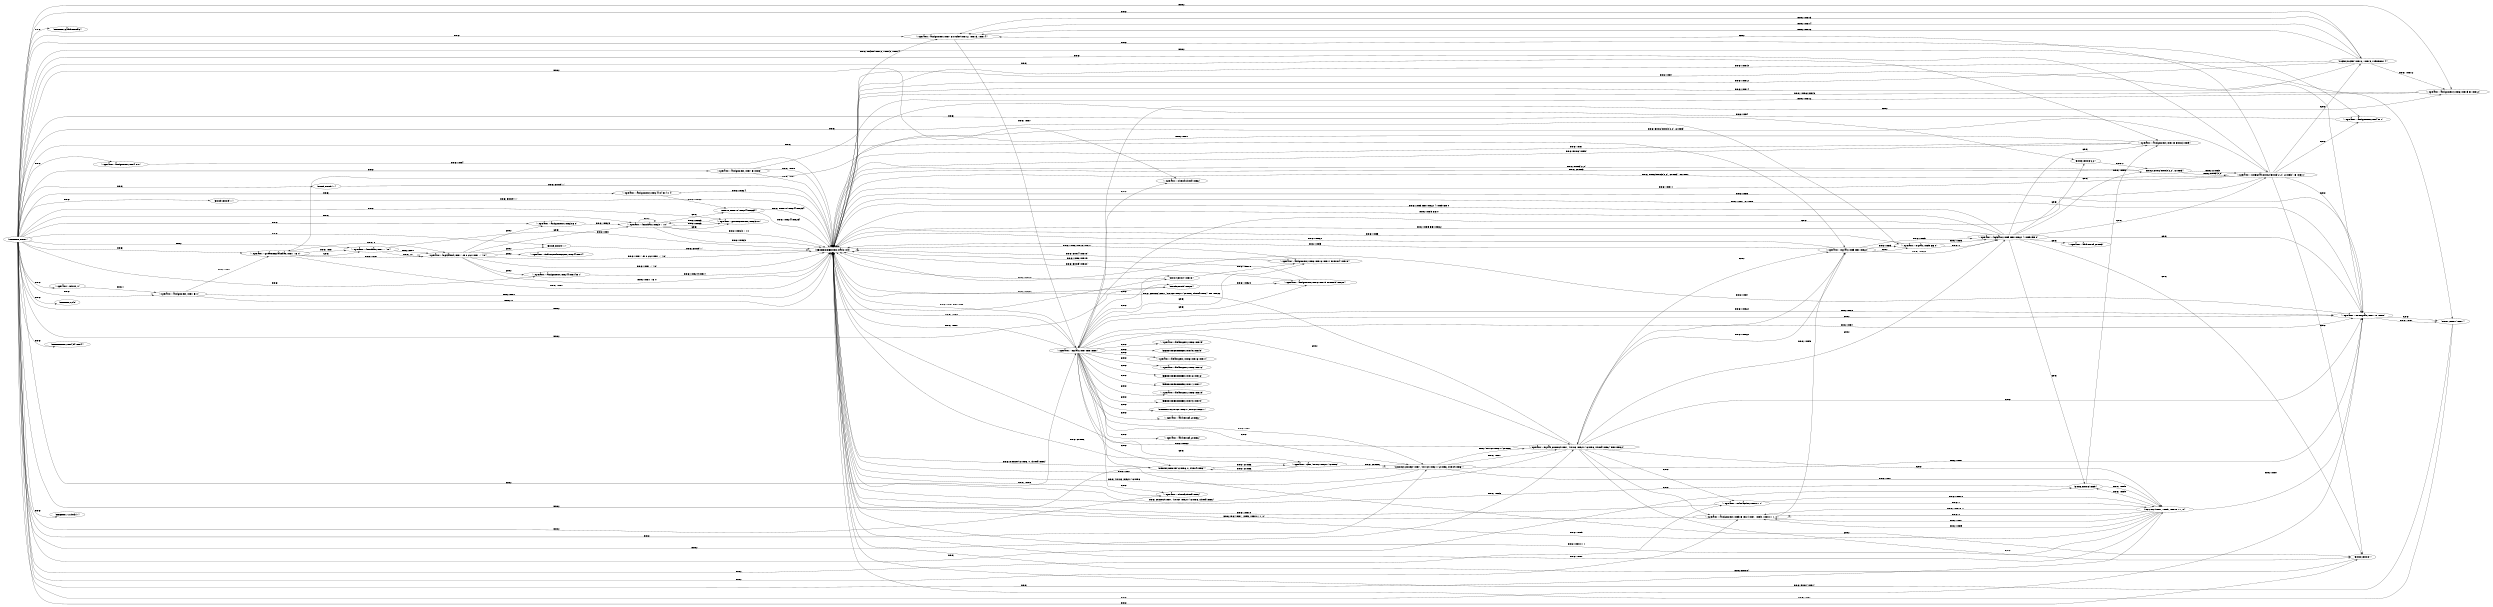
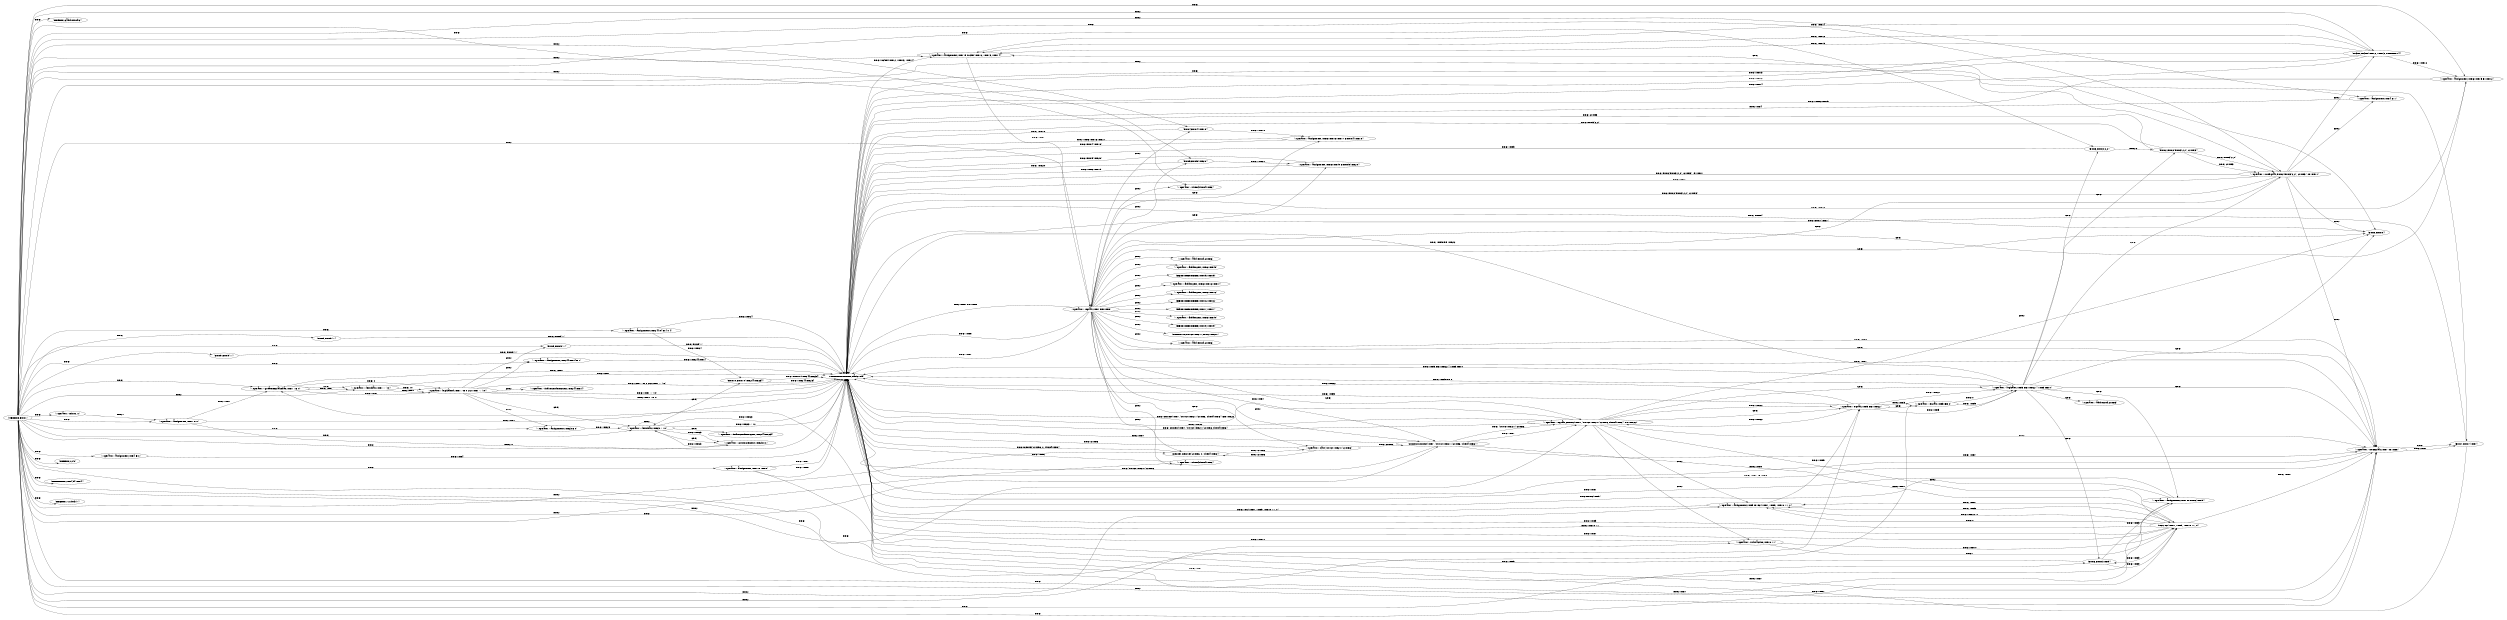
edge "(<operator>.assignment,VAR24[10] = { 0 })" -> "(FUN10,FUN10(VAR24[VAR23]))": label "DDG: VAR22" -> "DDG: VAR24"
edge "(<operator>.equals,VAR5 == 0)" -> "(METHOD_RETURN,static void)": now "(FUN3,FUN3(2,2))" -> "(METHOD_RETURN,static void)"
node "(<operator>.indirectIndexAccess,VAR24[VAR23])": added
